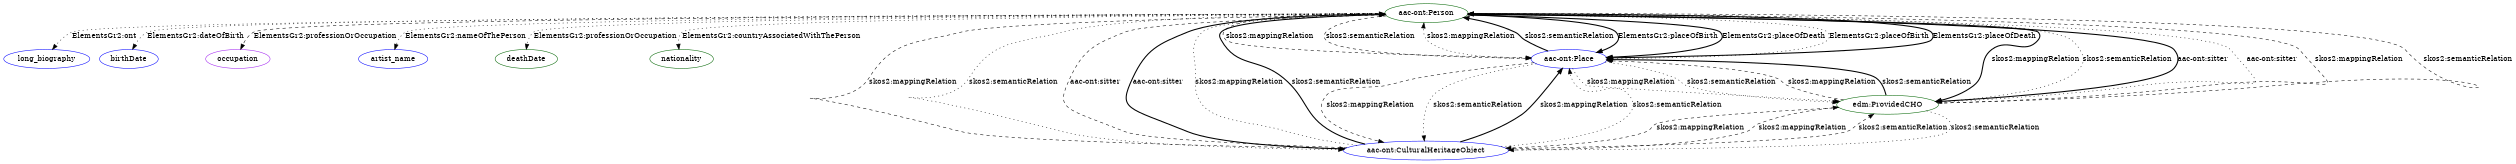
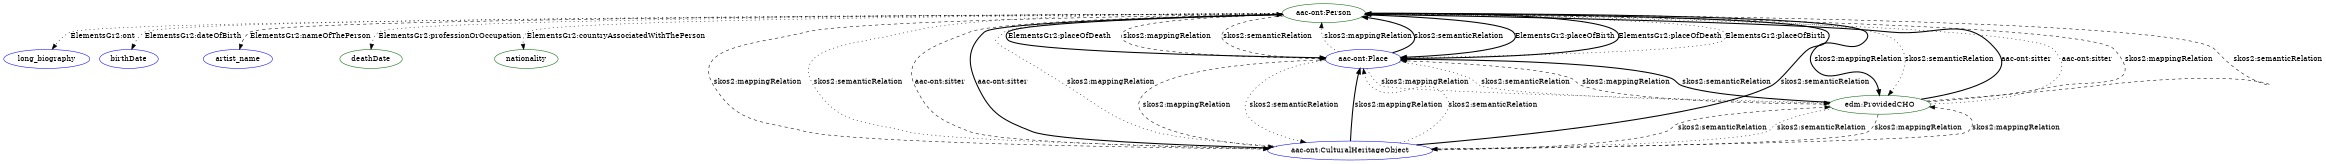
edge "aac-ont:Person" -> "artist_name": style dotted -> dashed
node "occupation": removed
